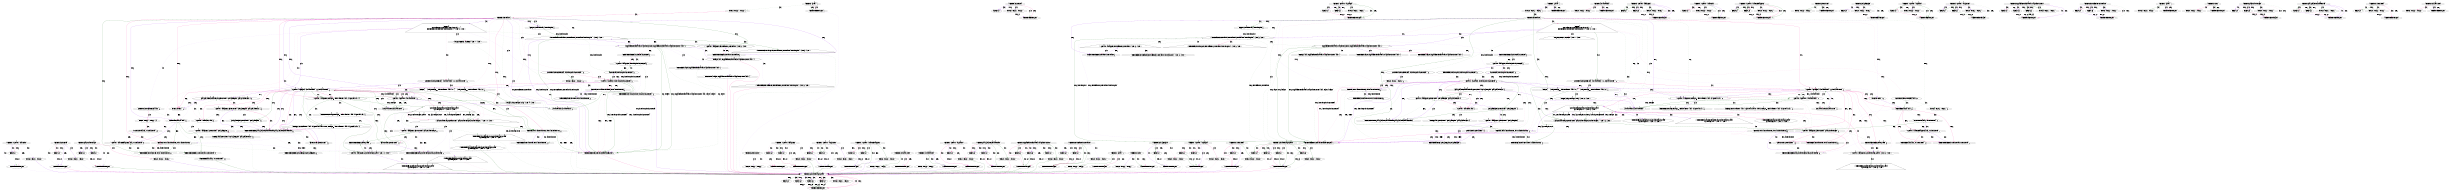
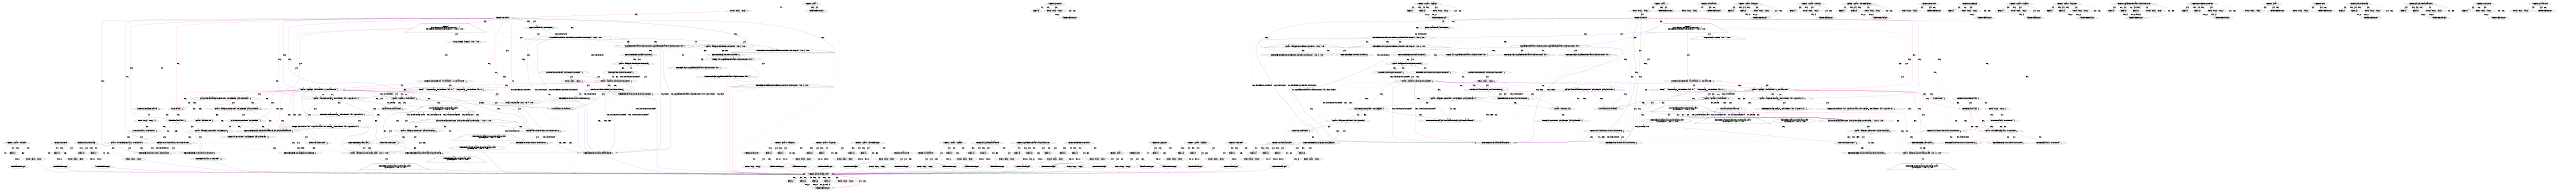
node "<(LOCAL,String message: String)<SUB>12</SUB>>": removed
